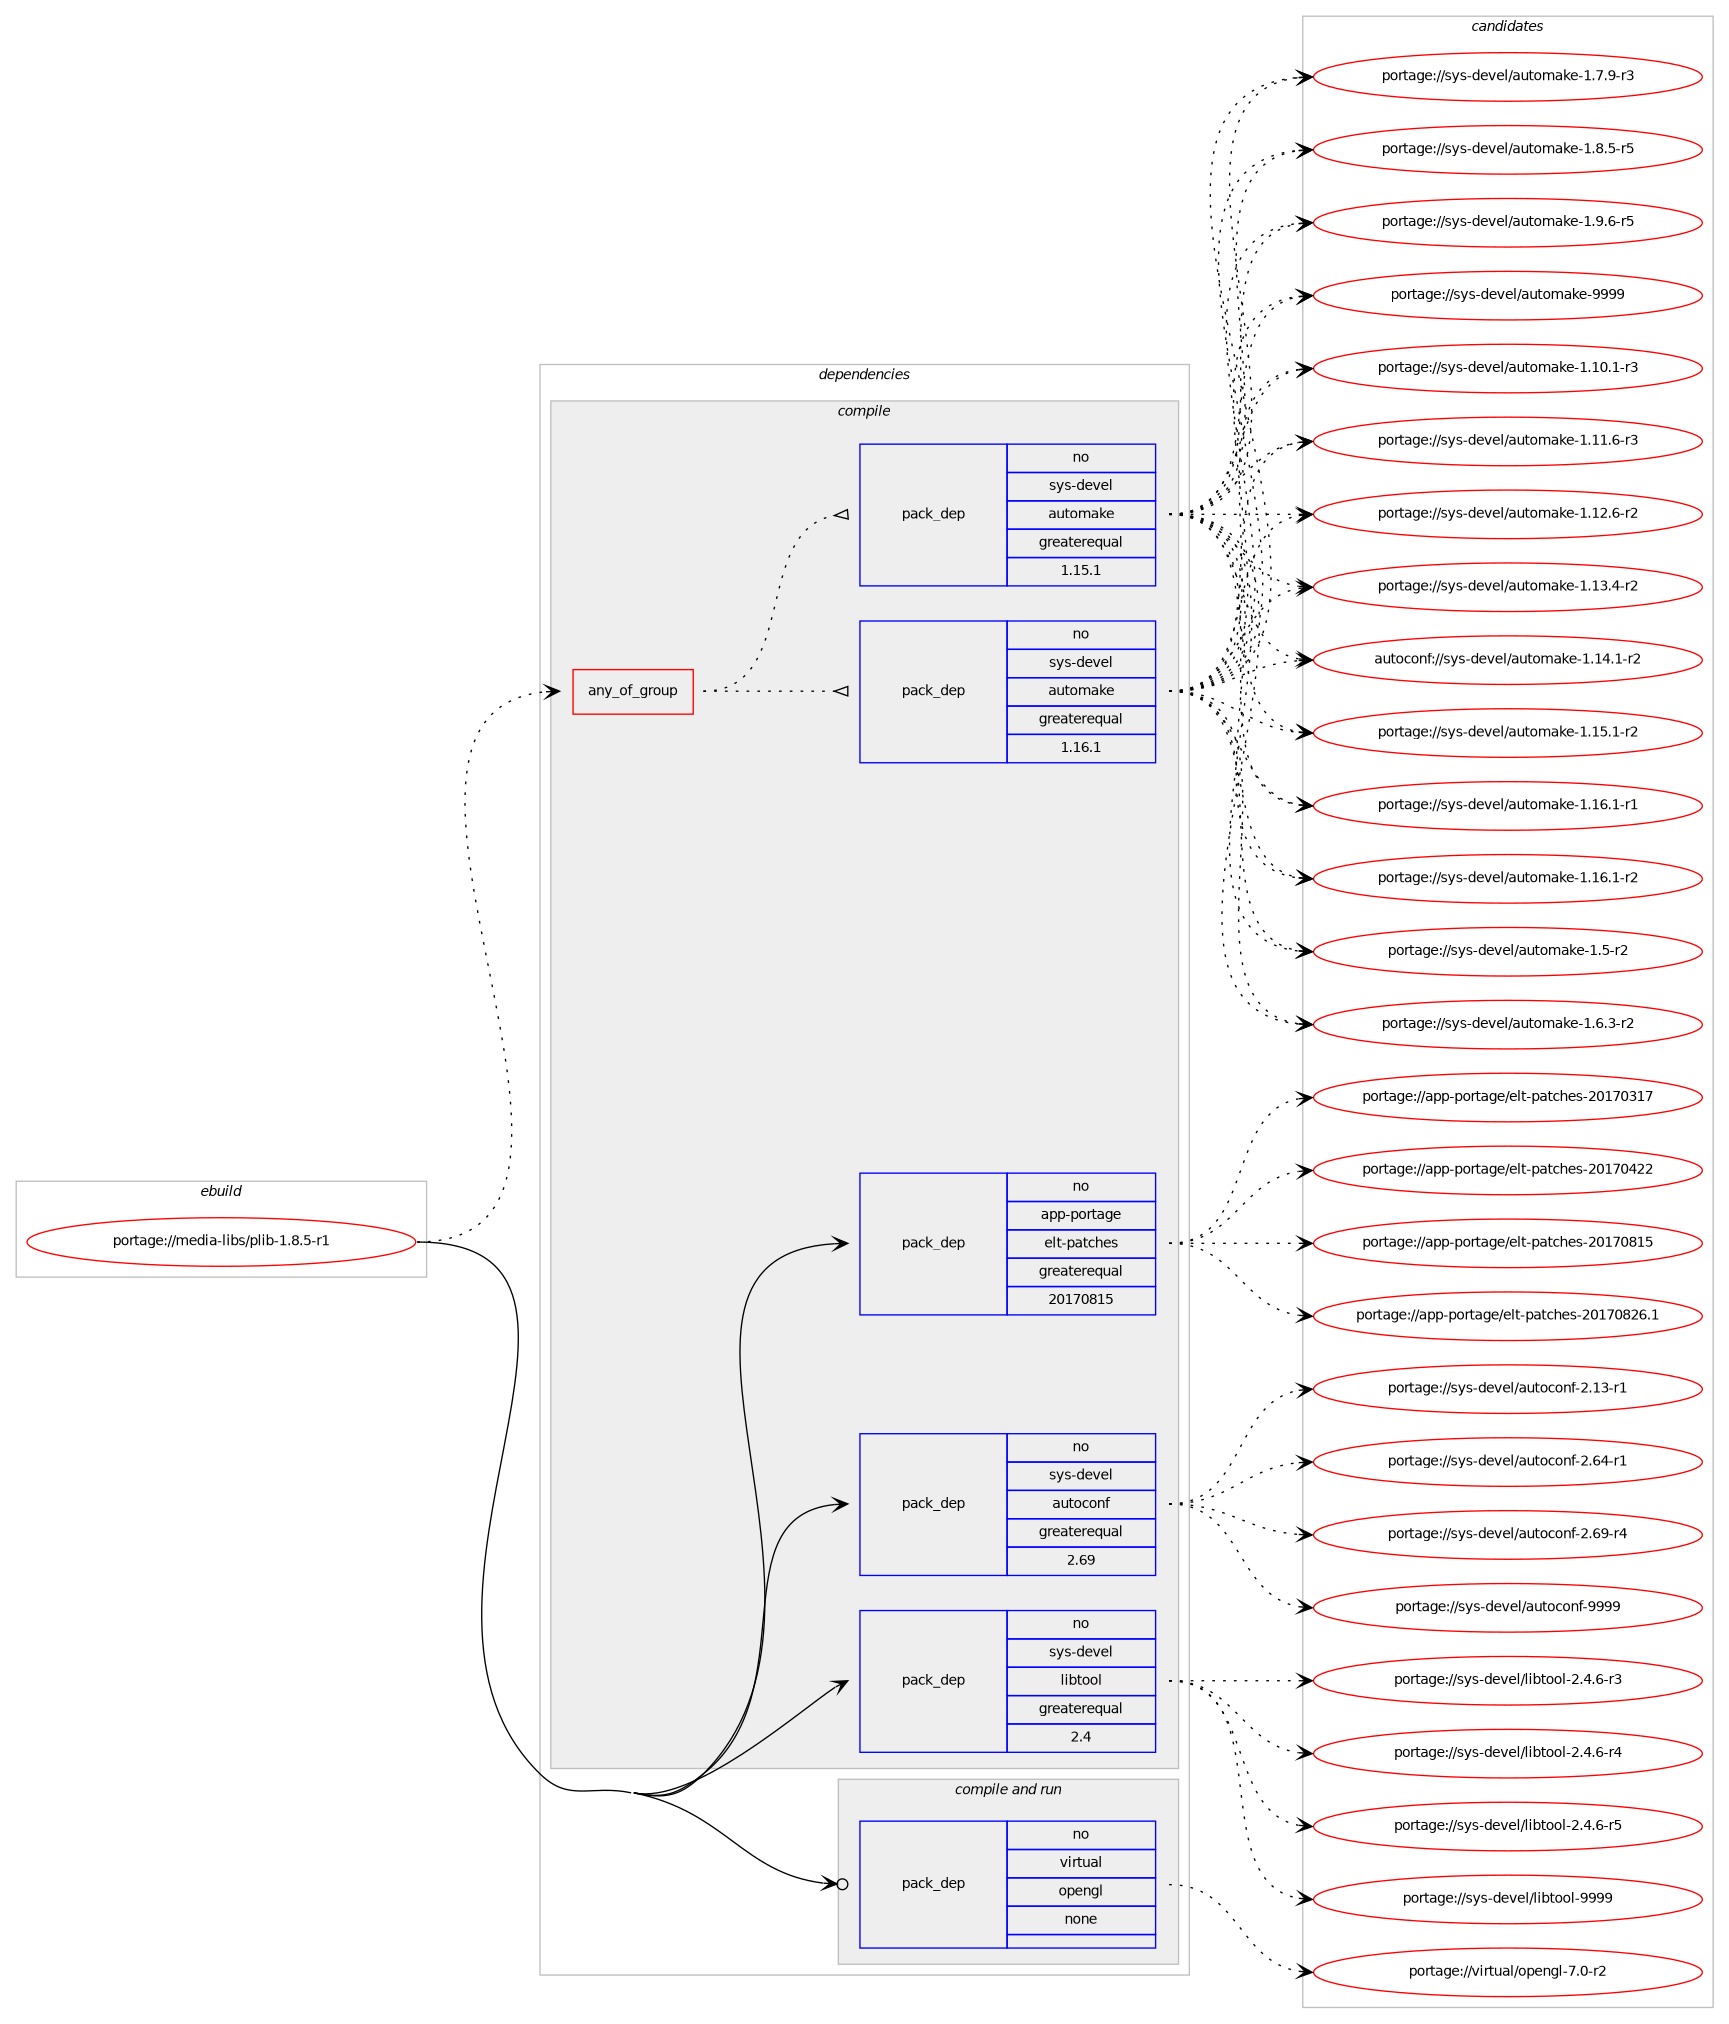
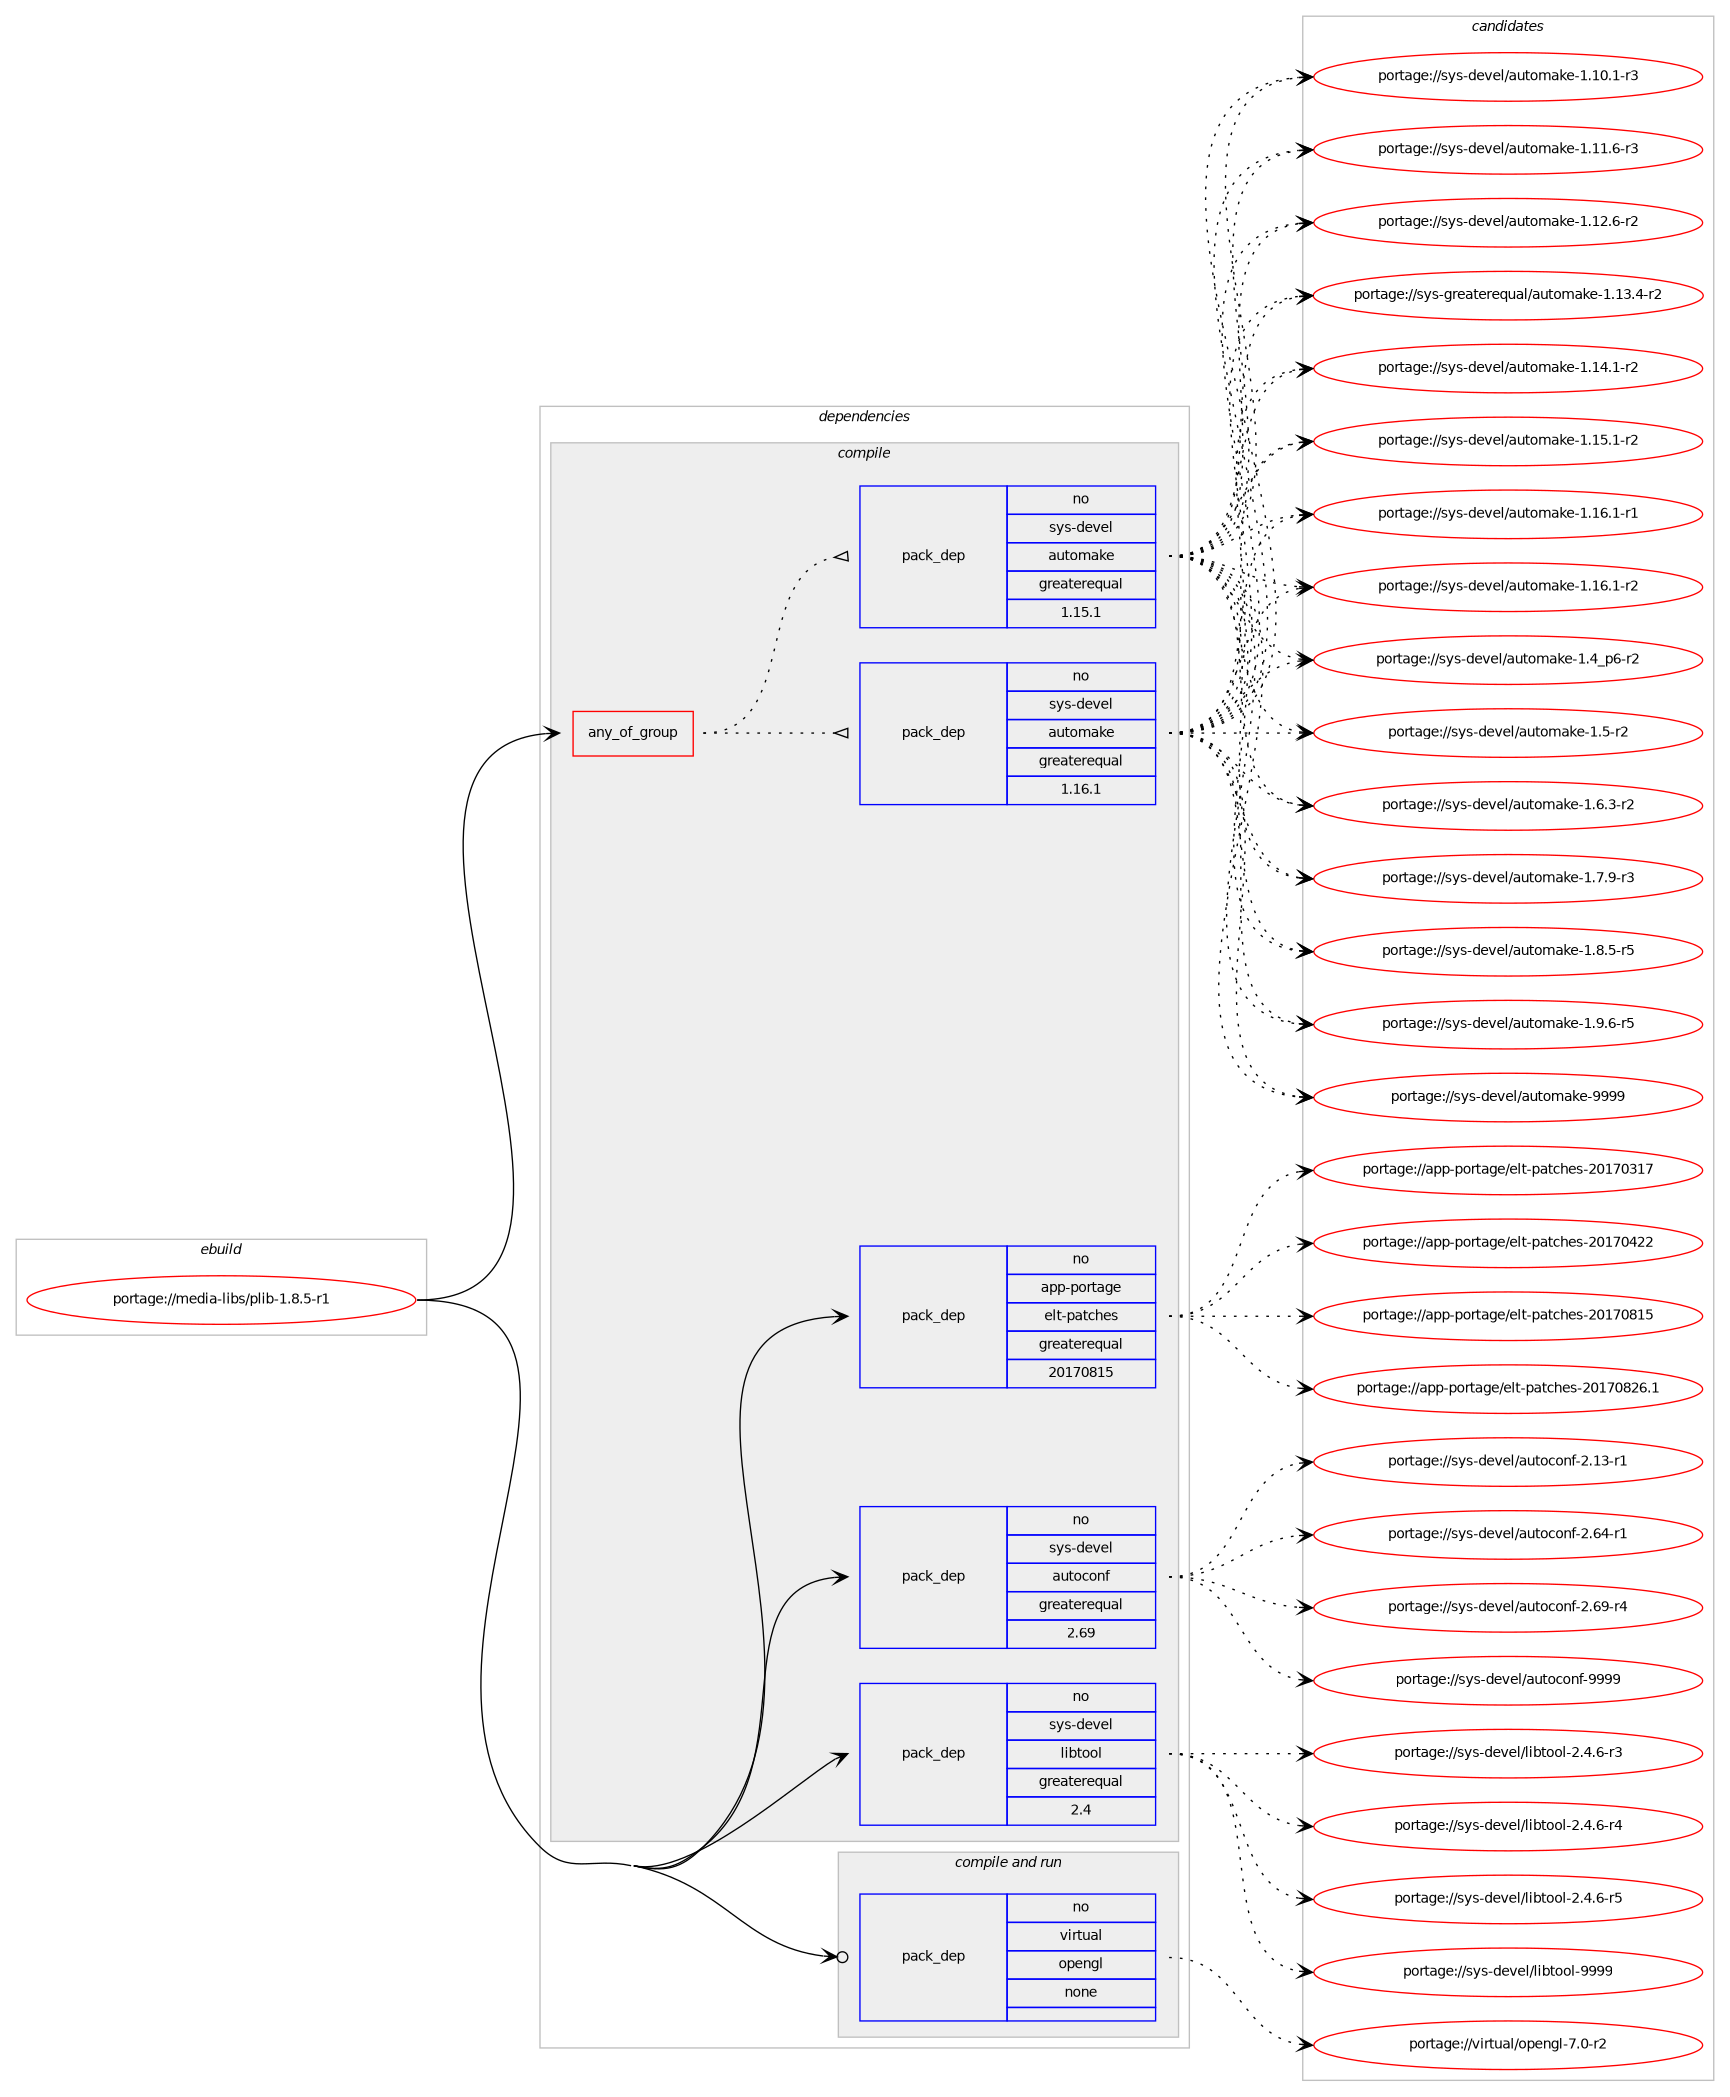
node "portage://sys-devel/automake-1.13.4-r2": label "portage://sys-devel/automake-1.13.4-r2" -> "portage://sys-greaterequal/automake-1.13.4-r2"
node "portage://sys-devel/automake-1.4_p6-r2": added
node "autoconf://sys-devel/automake-1.14.1-r2": label "autoconf://sys-devel/automake-1.14.1-r2" -> "portage://sys-devel/automake-1.14.1-r2"
edge "portage://media-libs/plib-1.8.5-r1" -> "any_of_group": style dotted -> solid
